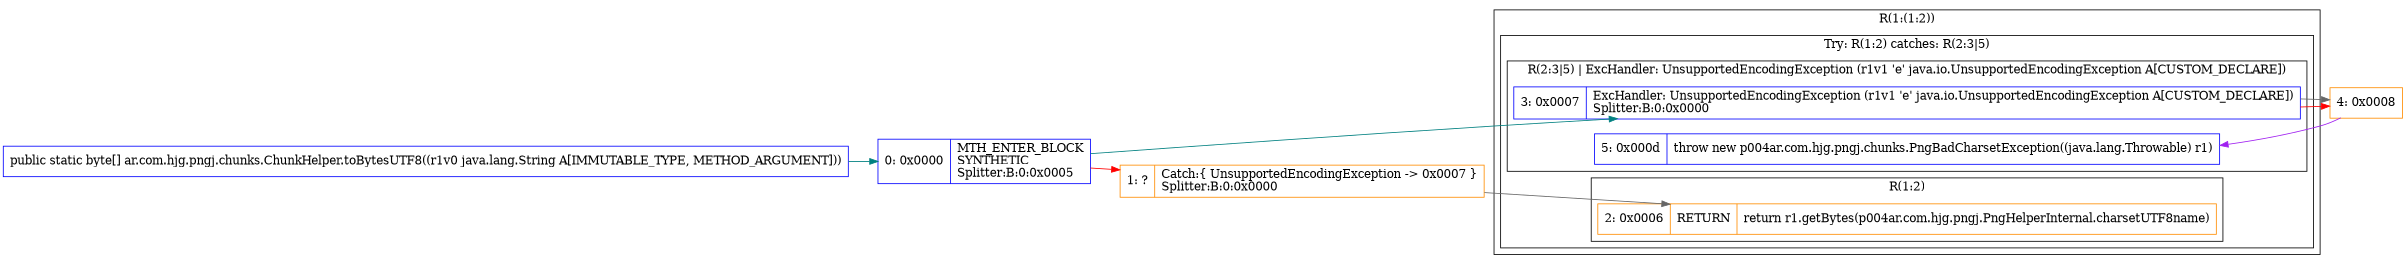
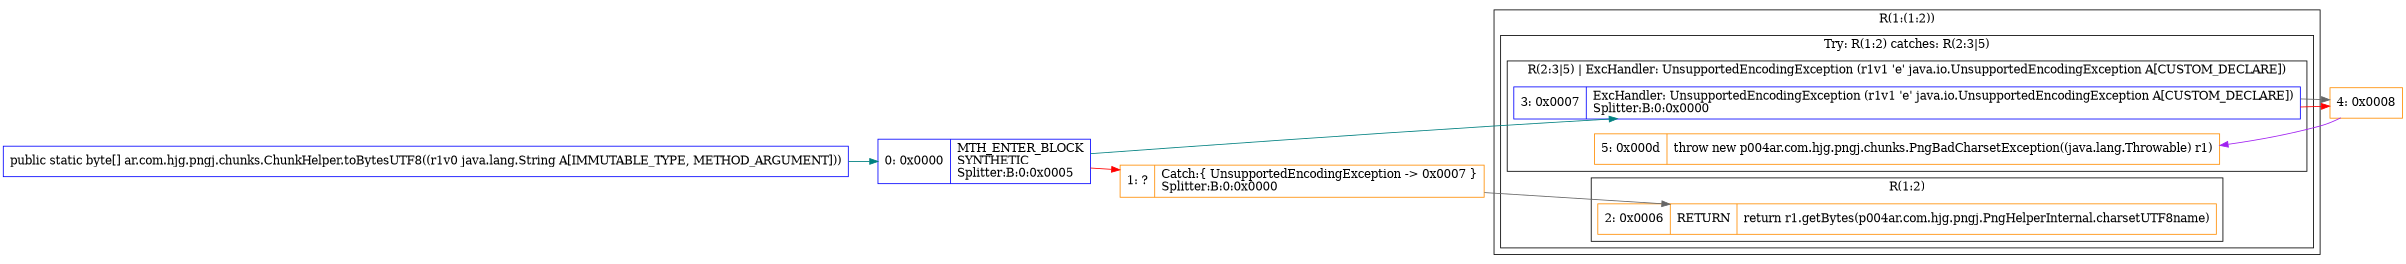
node "5: 0x000d": color blue -> darkorange
